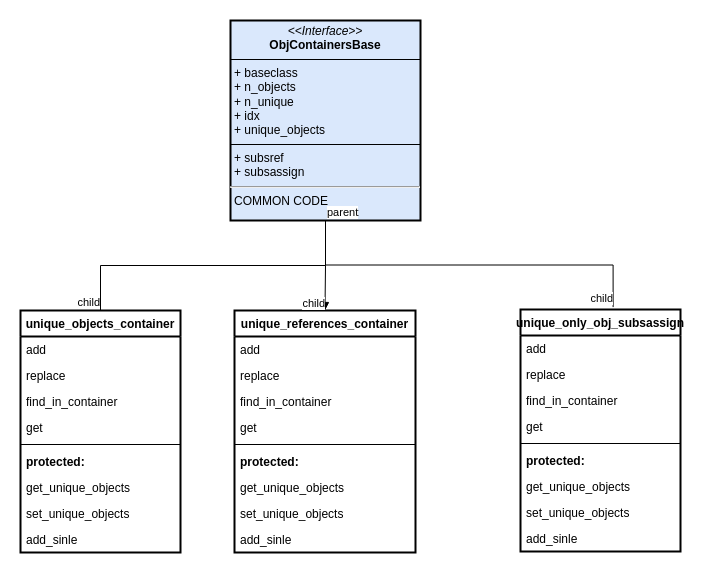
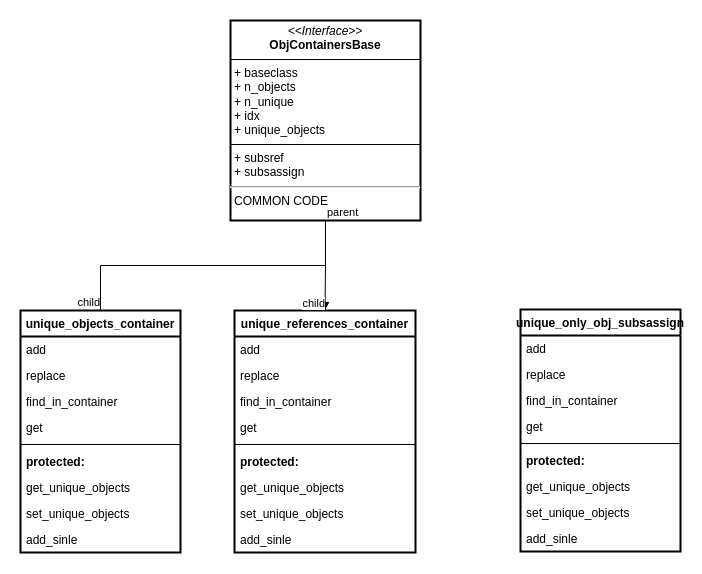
node "<<Interface>> ObjContainersBase + baseclass + n_objects + n_unique + idx + unique_objects + subsref + subsassign COMMON CODE": fillcolor #dae8fc -> #ffffff
edge "<<Interface>> ObjContainersBase + baseclass + n_objects + n_unique + idx + unique_objects + subsref + subsassign COMMON CODE" -- "unique_only_obj_subsassign": removed, labels "parent", "child"
